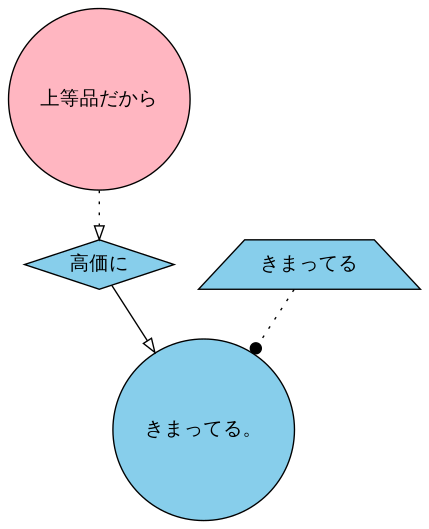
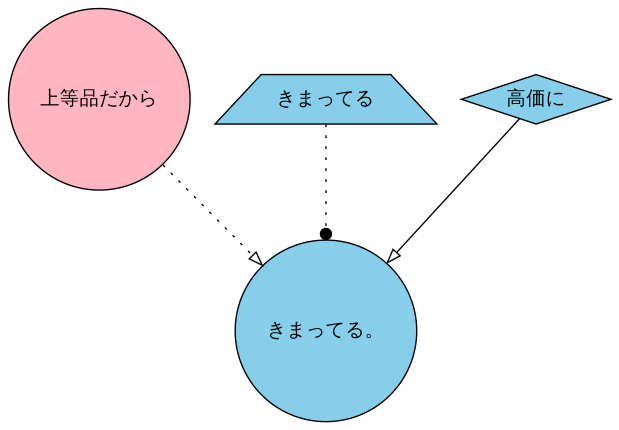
edge "上等品だから" -> "高価に": now "上等品だから" -> "きまってる。"
